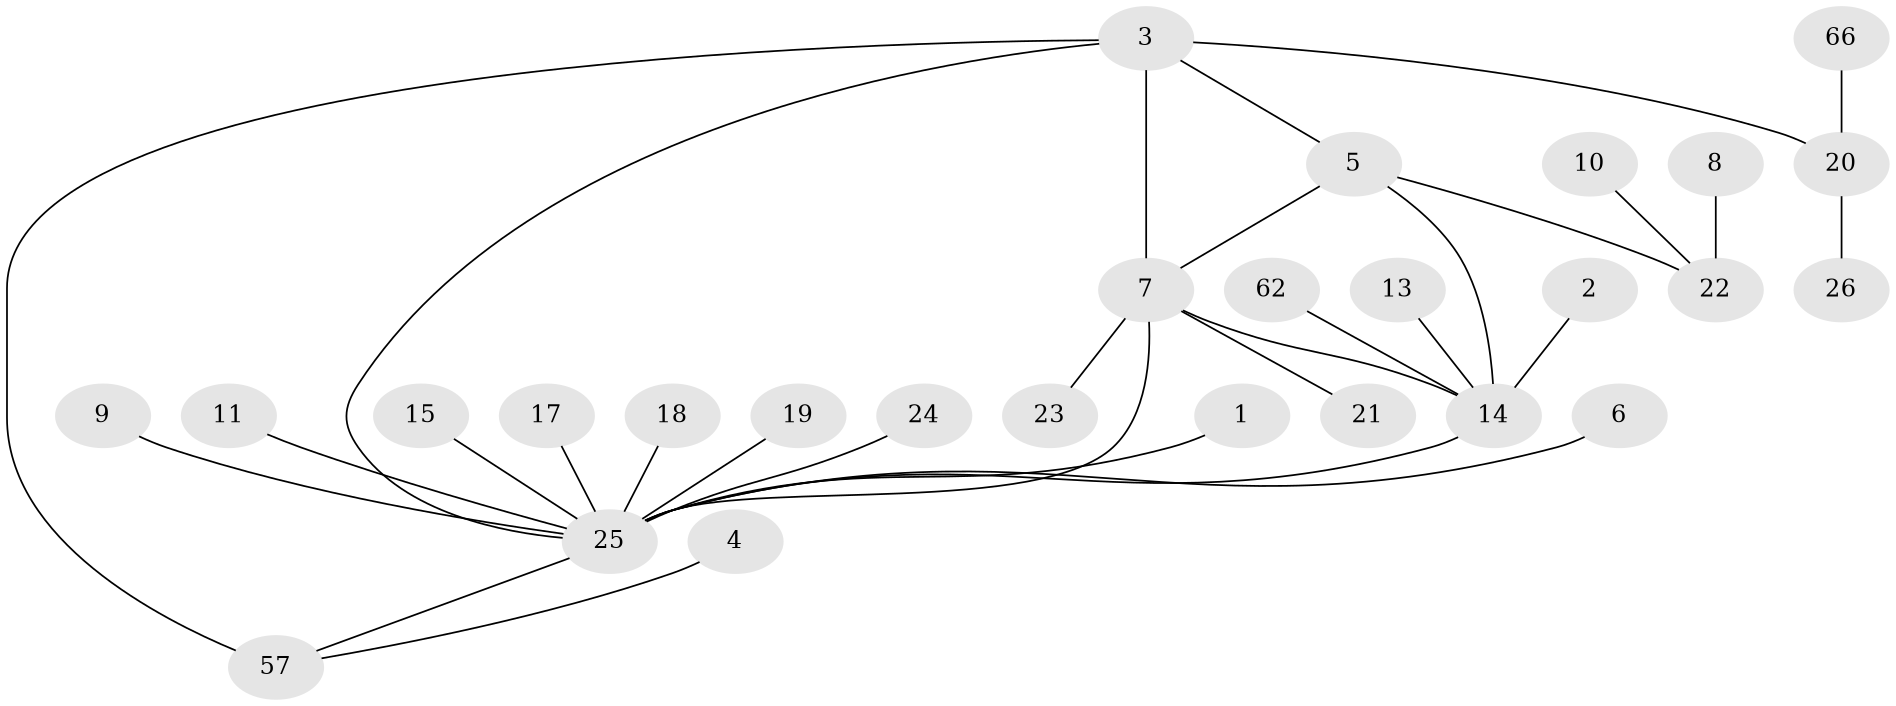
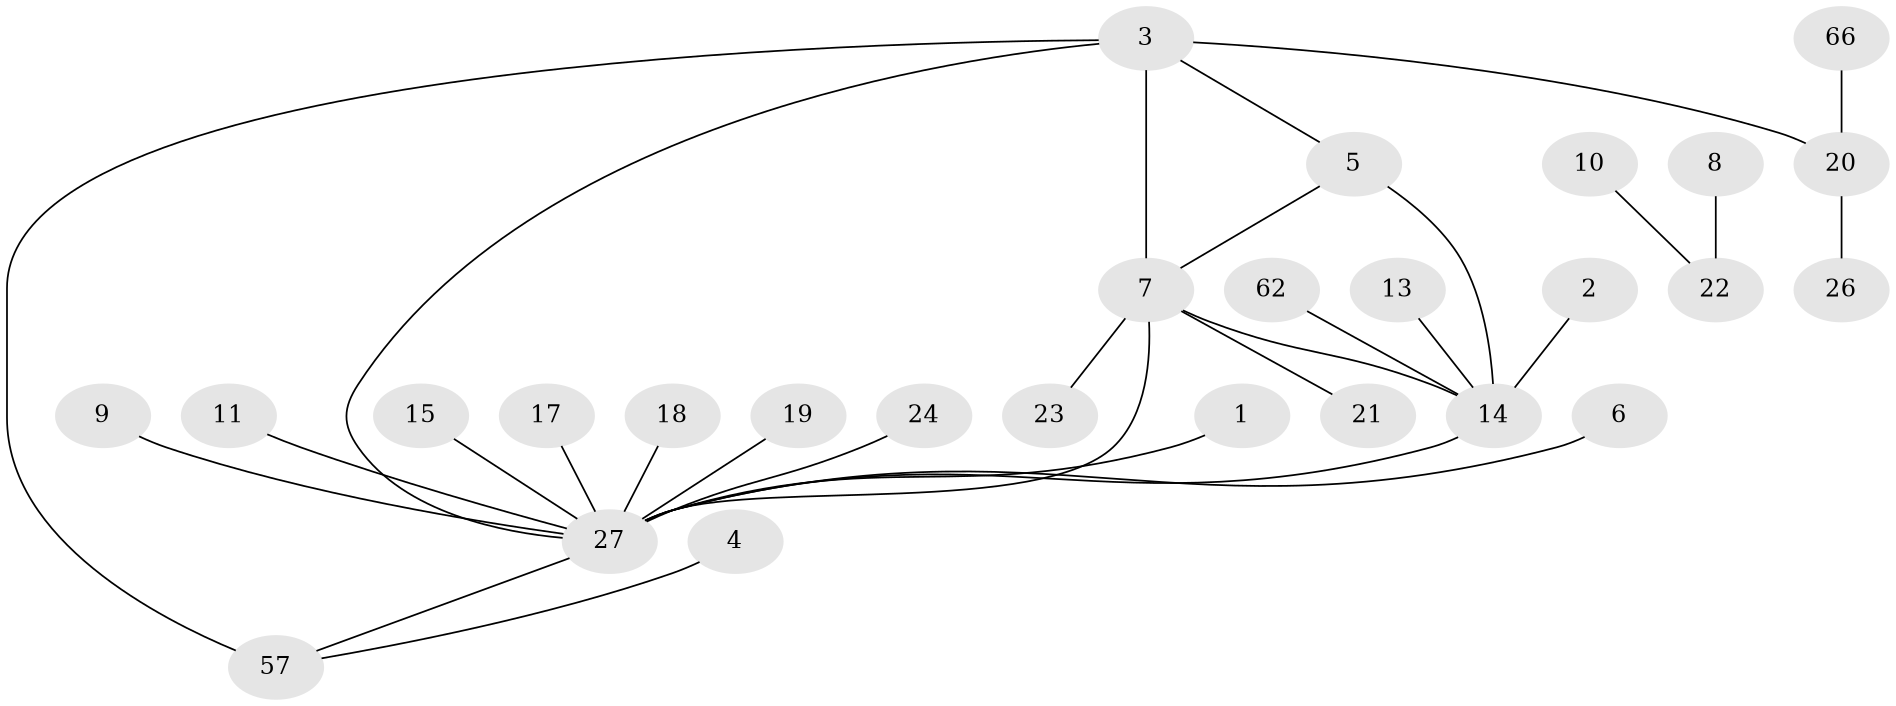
edge "5" -- "22": removed
node "25": label "25" -> "27"
